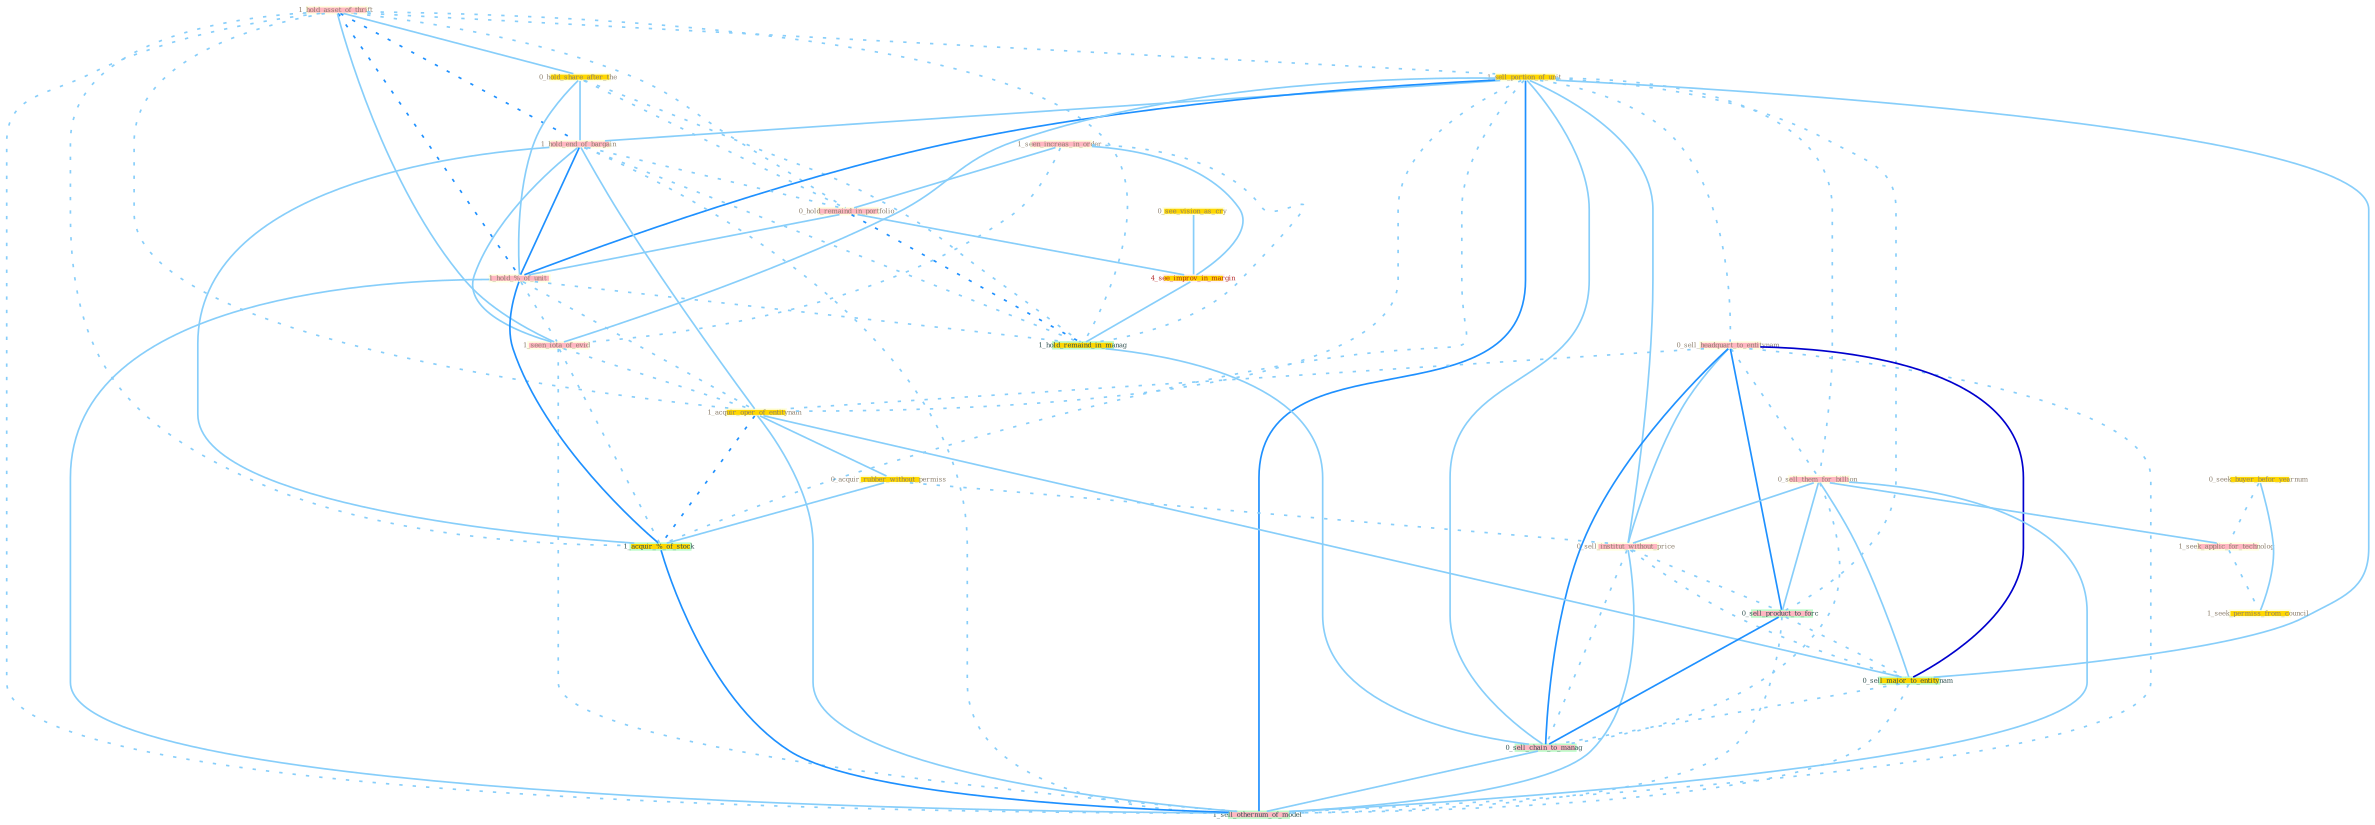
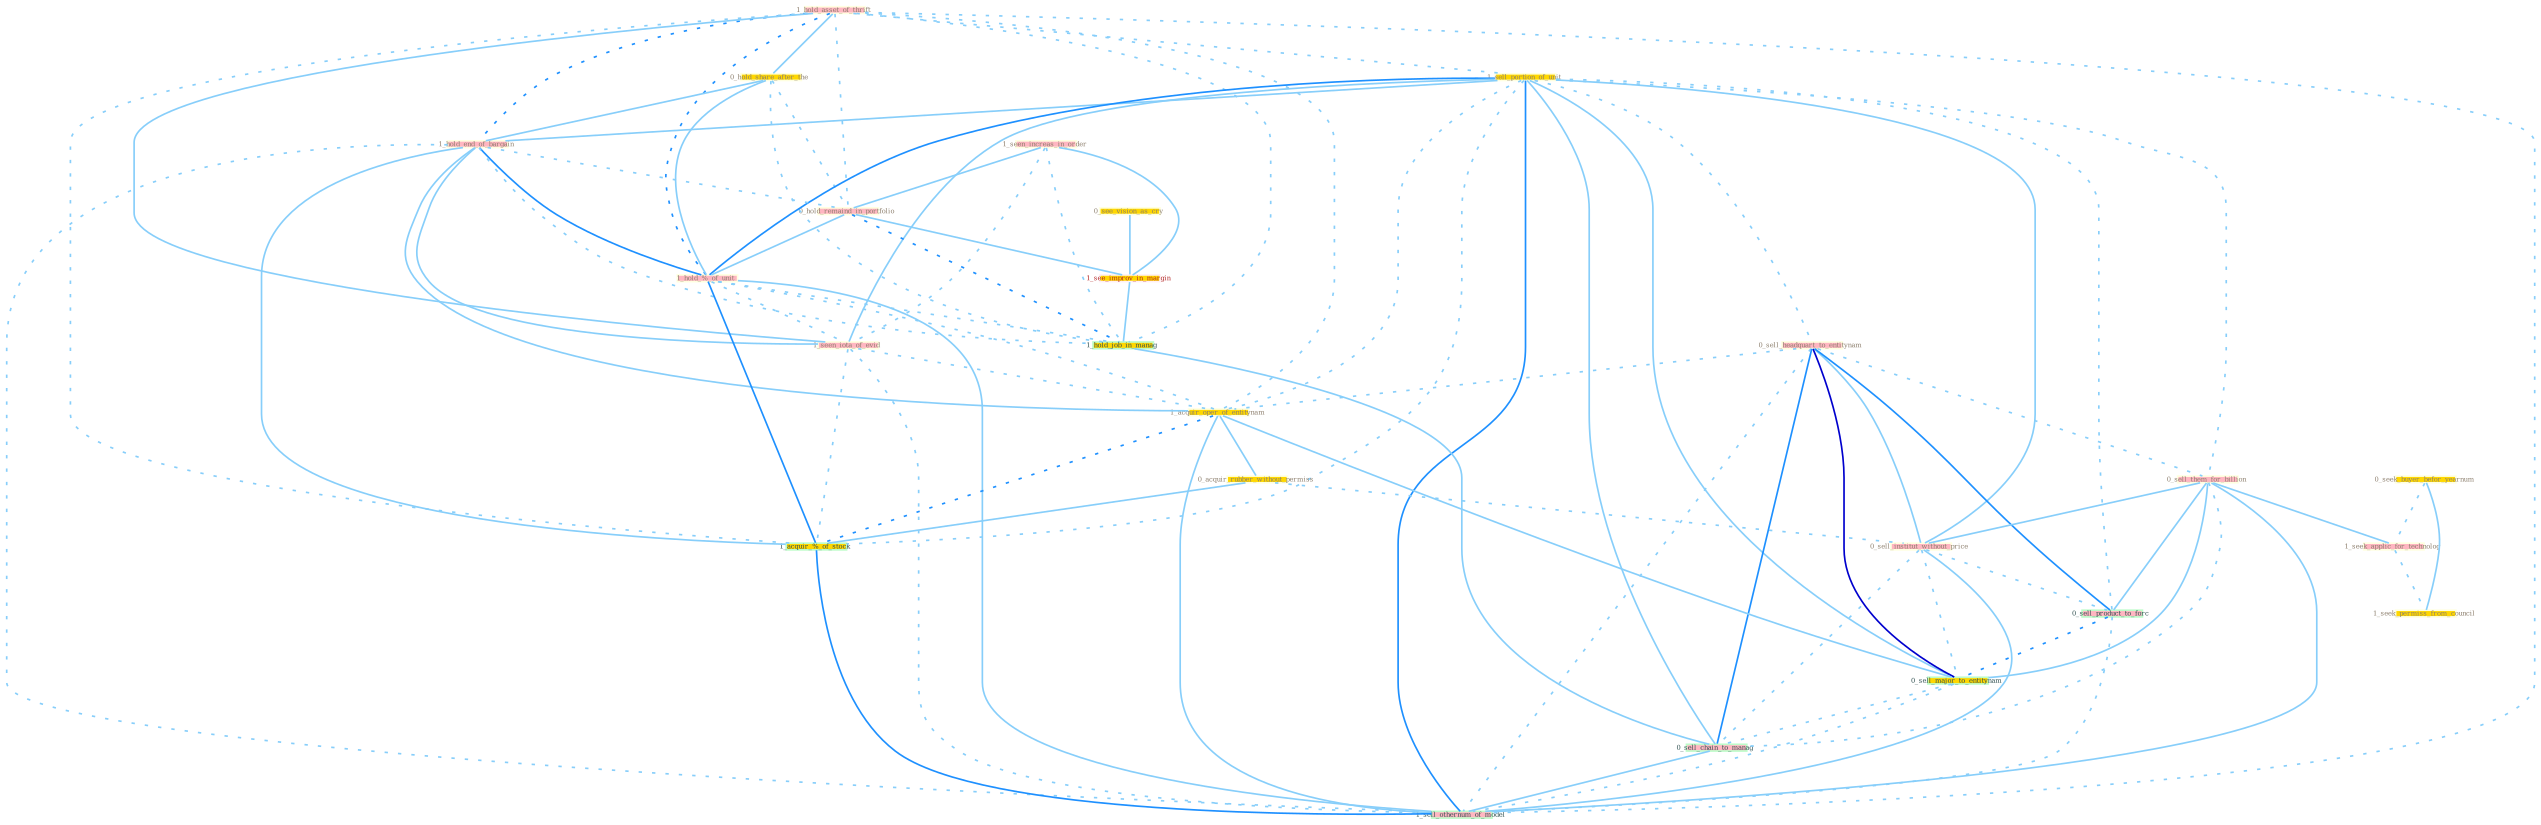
node "4_see_improv_in_margin": label "4_see_improv_in_margin" -> "1_see_improv_in_margin"
node "1_hold_remaind_in_manag": label "1_hold_remaind_in_manag" -> "1_hold_job_in_manag"
edge "0_sell_product_to_forc" -- "0_sell_major_to_entitynam": color #87cefa -> #1e90ff
edge "0_sell_product_to_forc" -- "0_sell_chain_to_manag": removed
